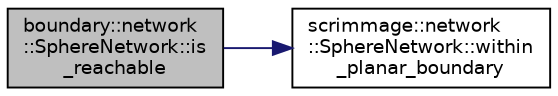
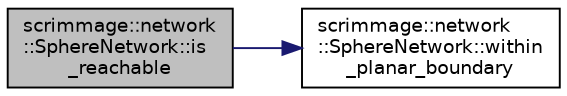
node "boundary::network ::SphereNetwork::is _reachable": label "boundary::network ::SphereNetwork::is _reachable" -> "scrimmage::network ::SphereNetwork::is _reachable"
